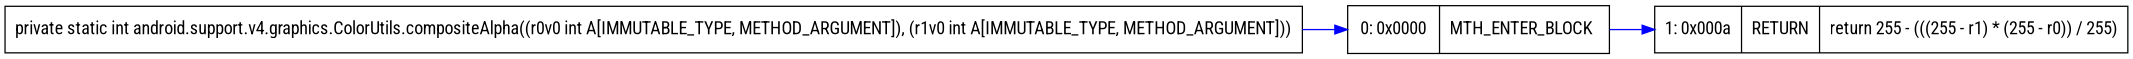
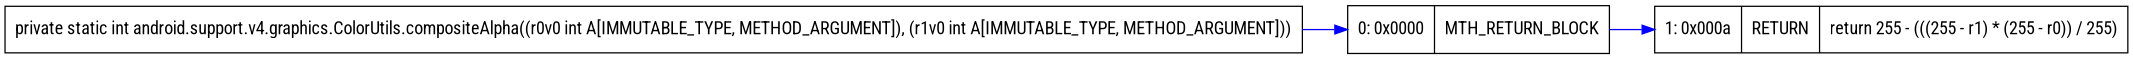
node "0: 0x0000": text "MTH_ENTER_BLOCK" -> "MTH_RETURN_BLOCK"
